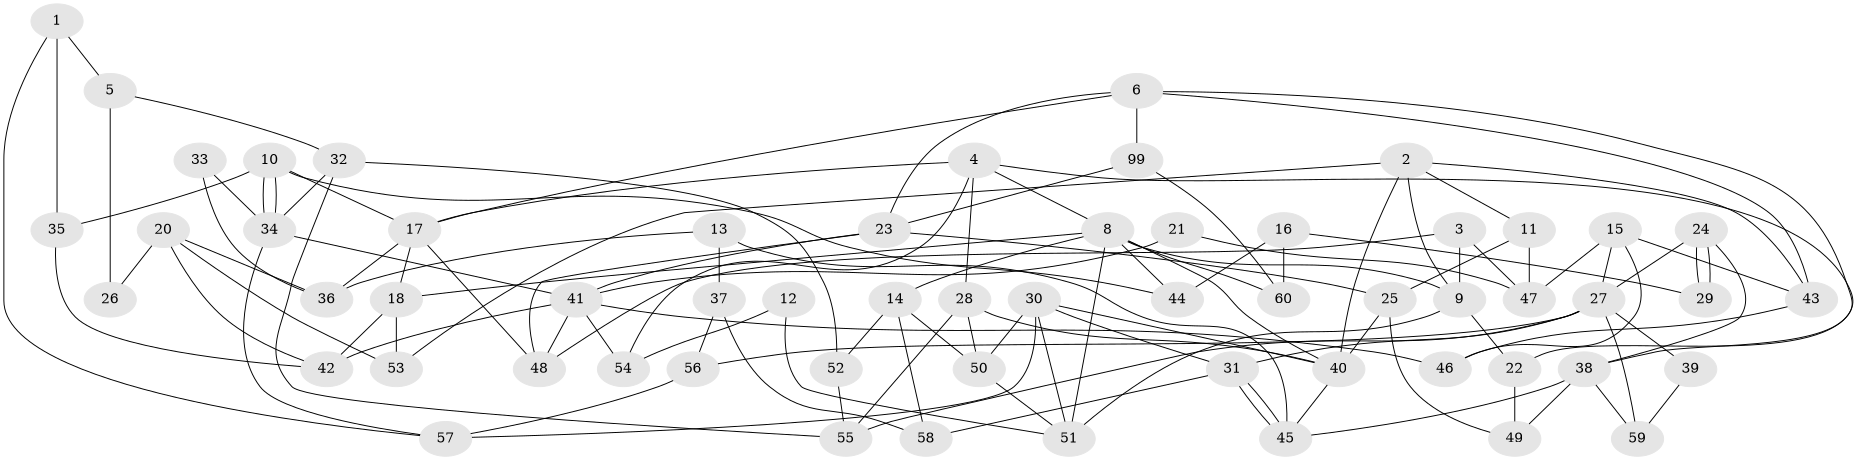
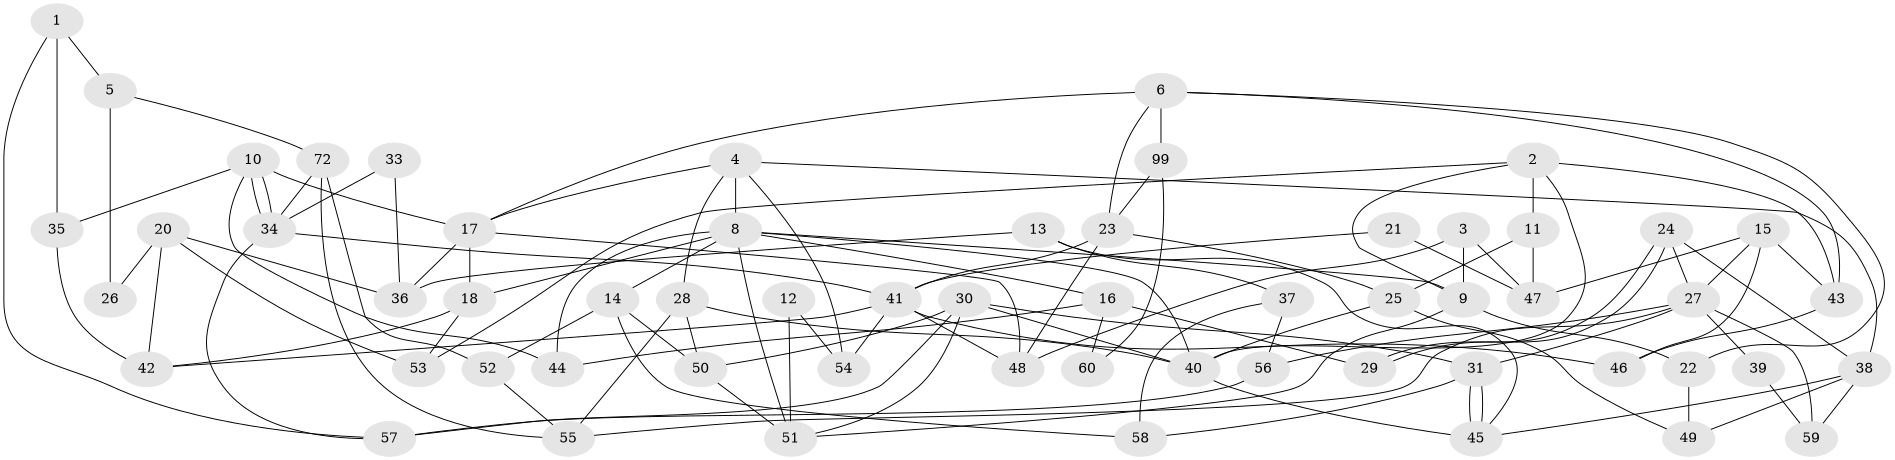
node "32": label "32" -> "72"
edge "8" -- "60": now "8" -- "16"
